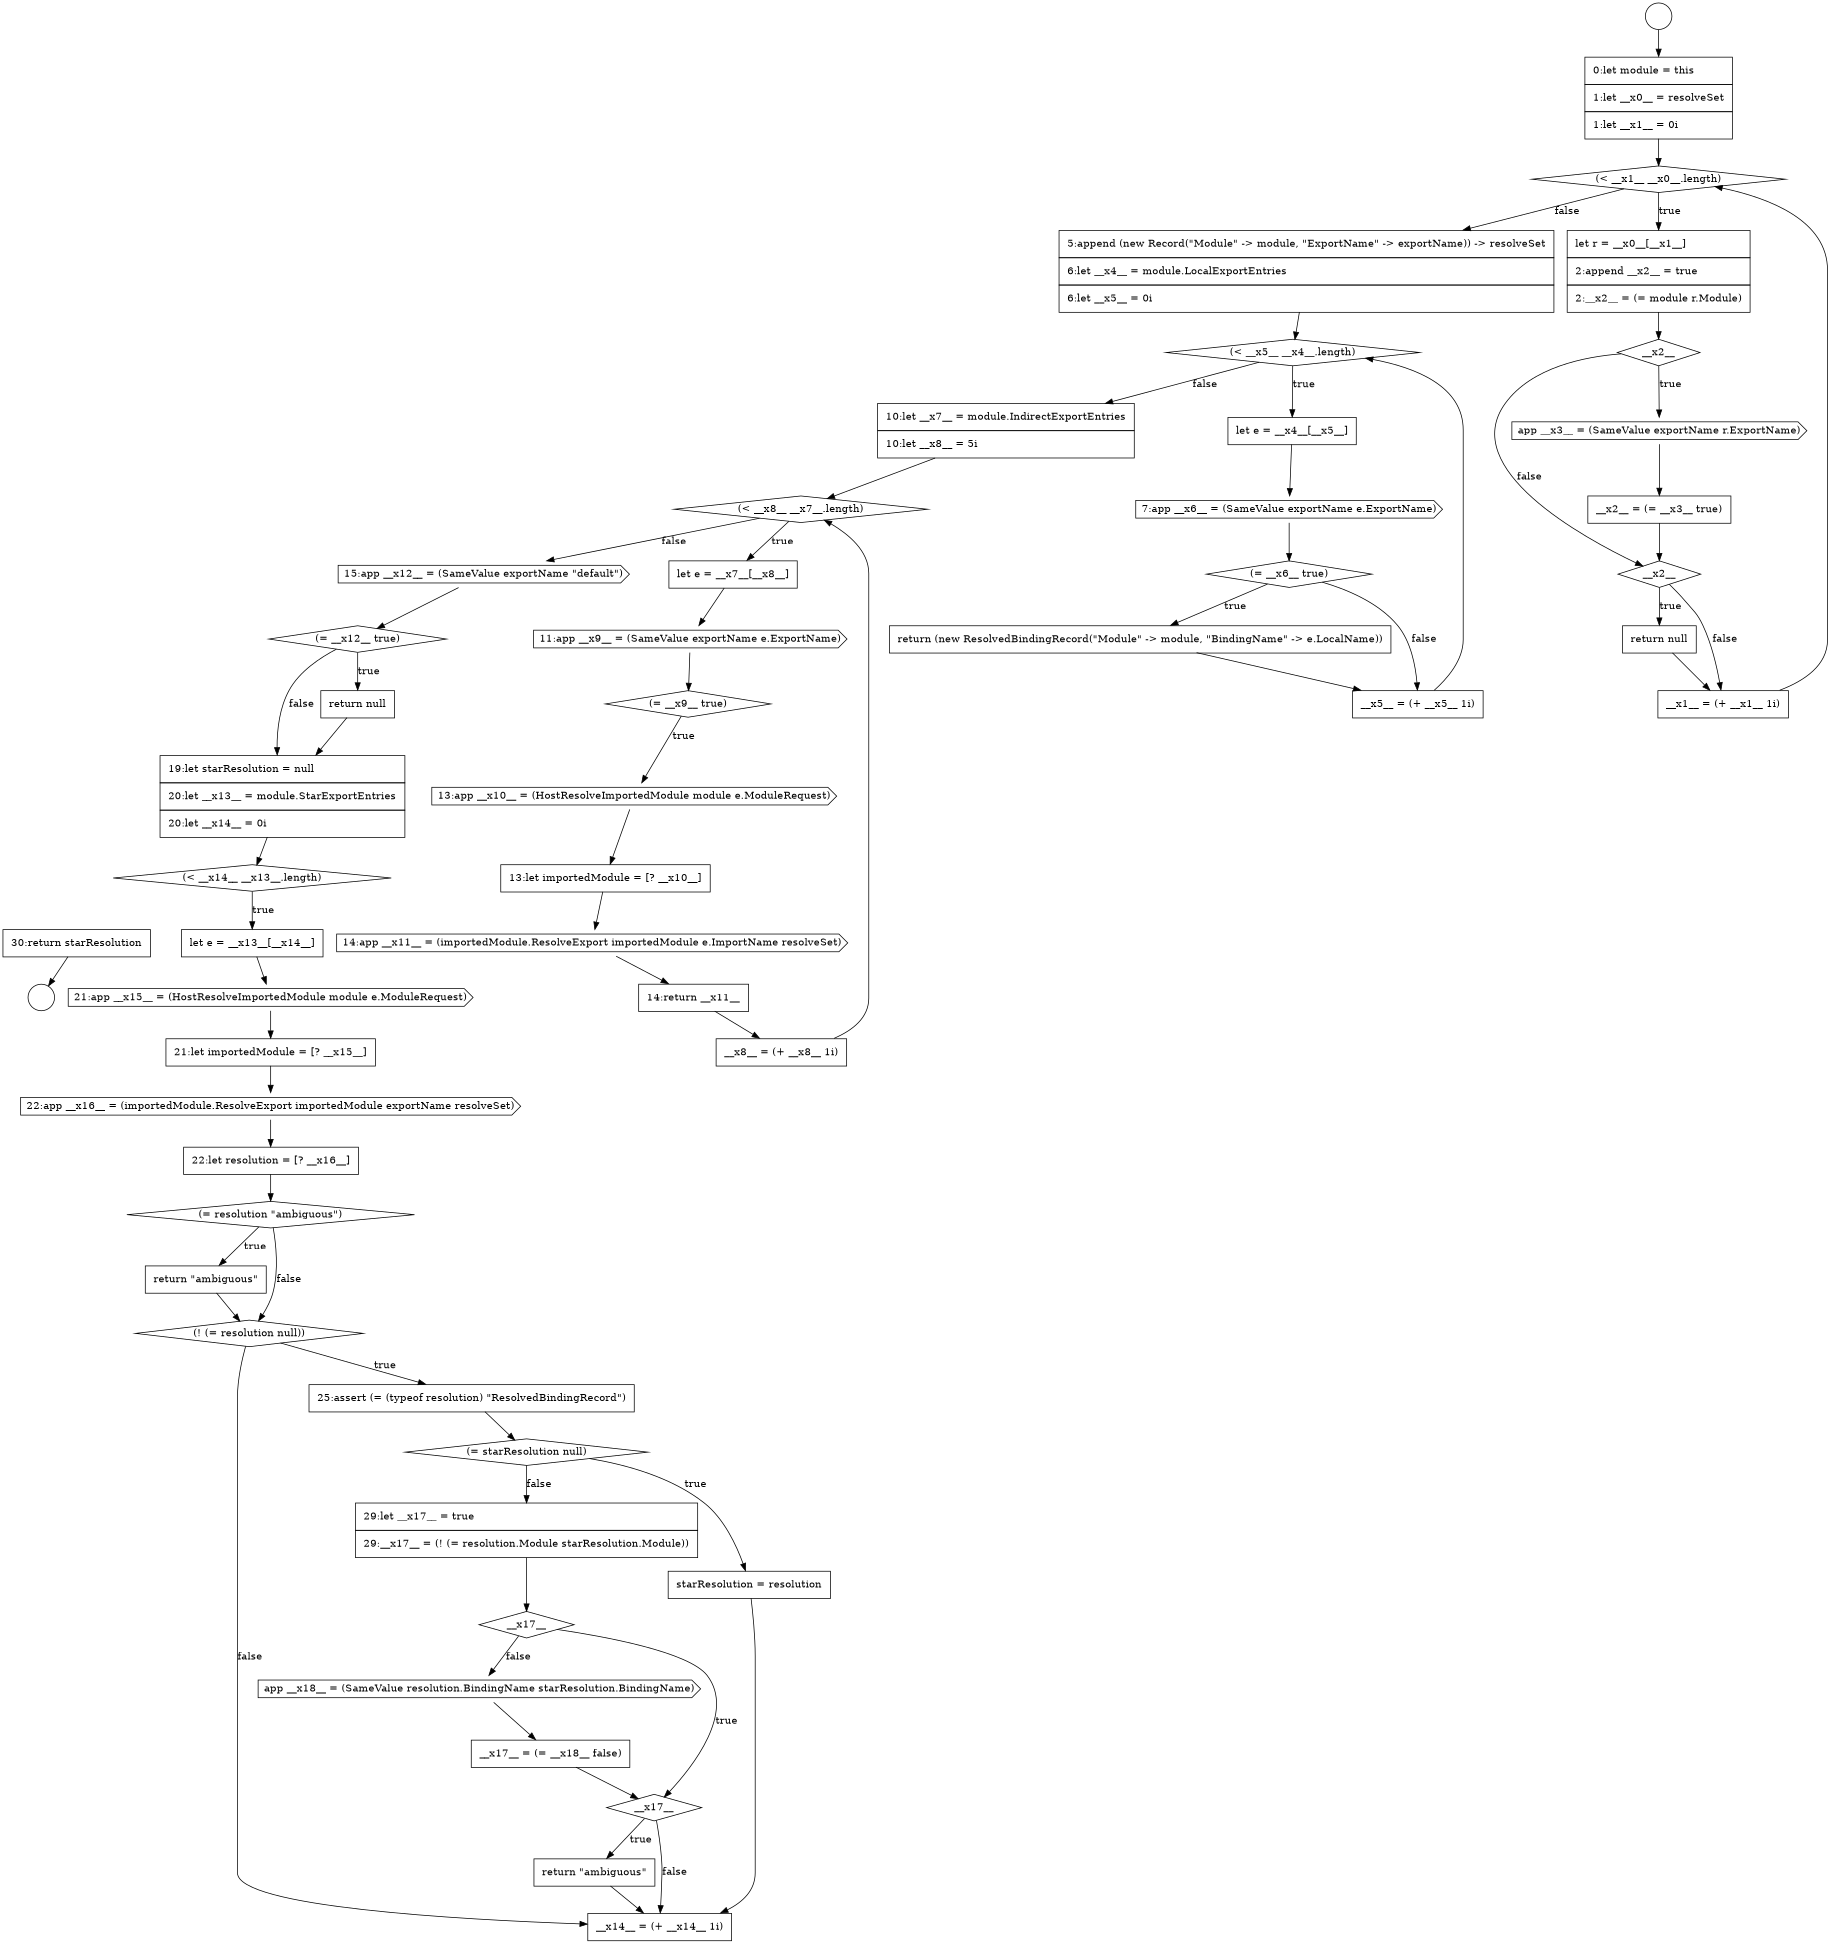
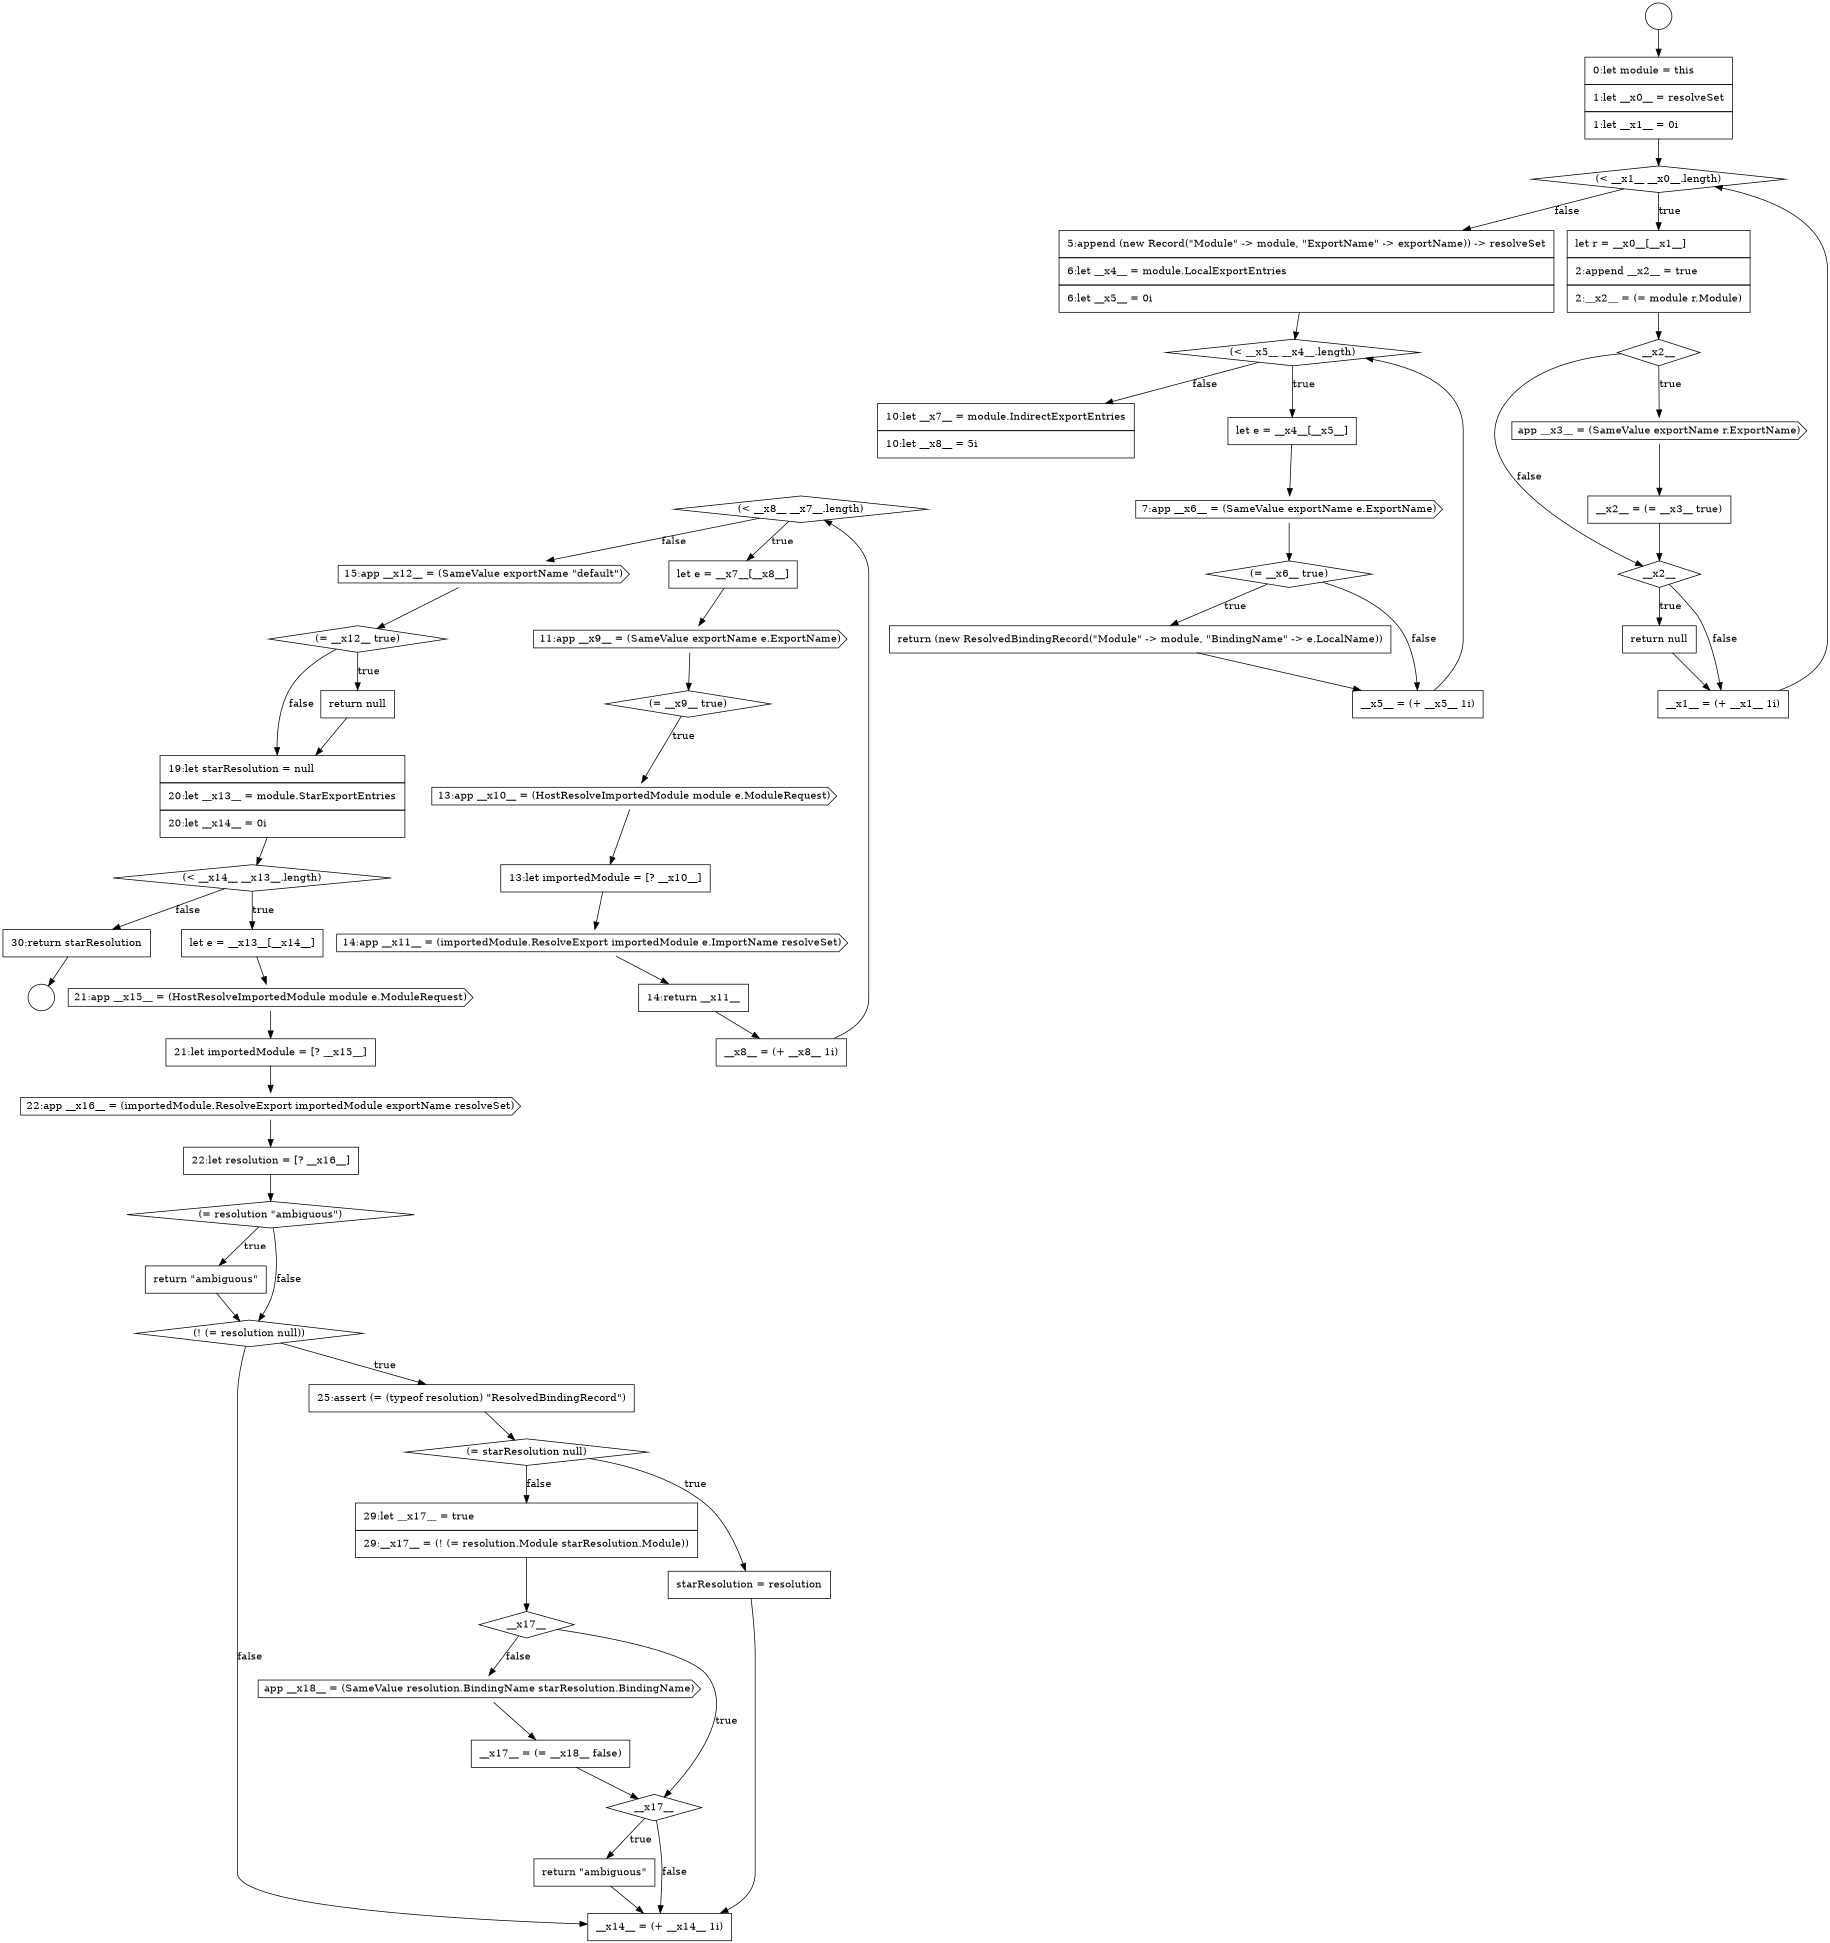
edge "10:let __x7__ = module.IndirectExportEntries" -> "(< __x8__ __x7__.length)": removed
edge "(< __x14__ __x13__.length)" -> "30:return starResolution": added, label "false"
